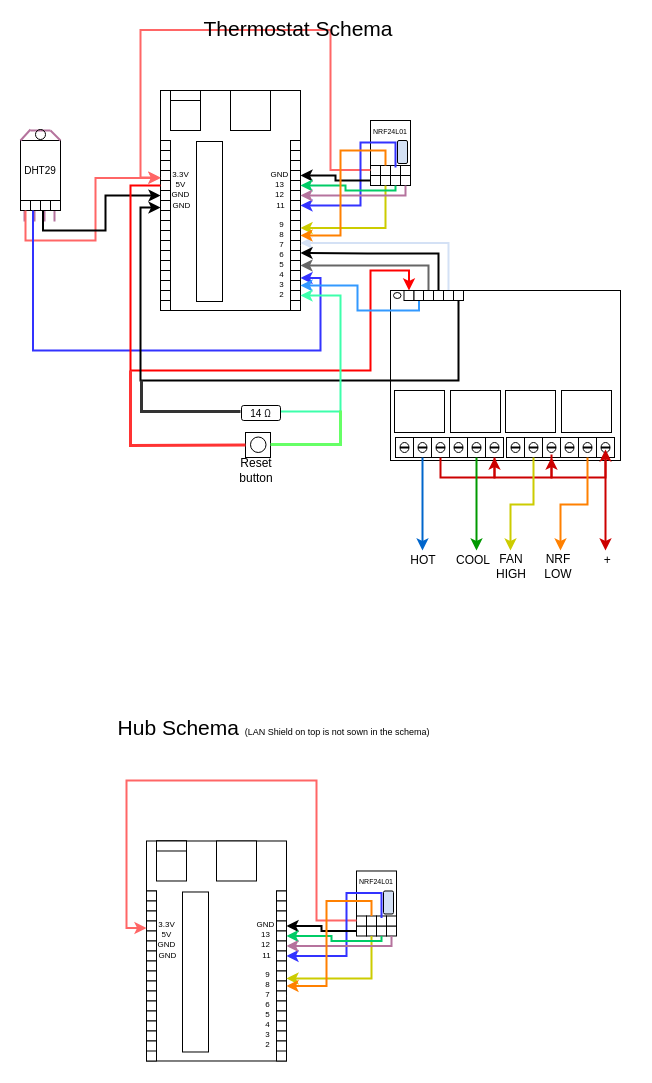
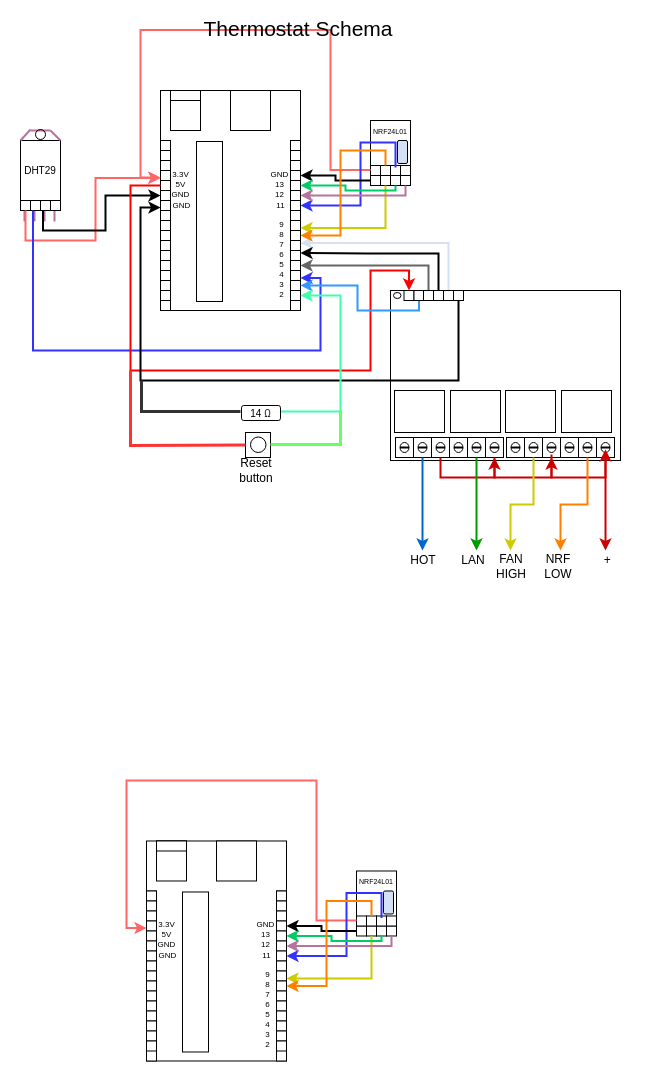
node "COOL": label "COOL" -> "LAN"
node "Hub Schema (LAN Shield on top is not sown in the schema)": removed
